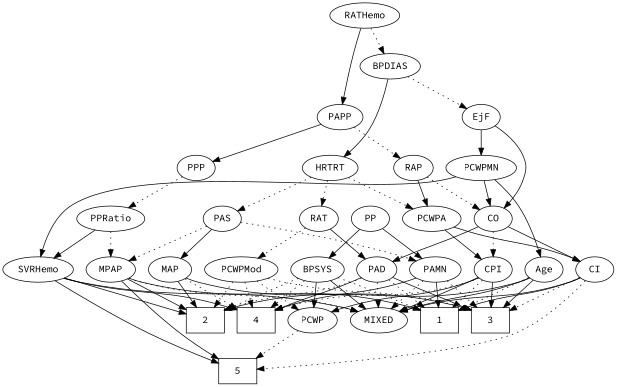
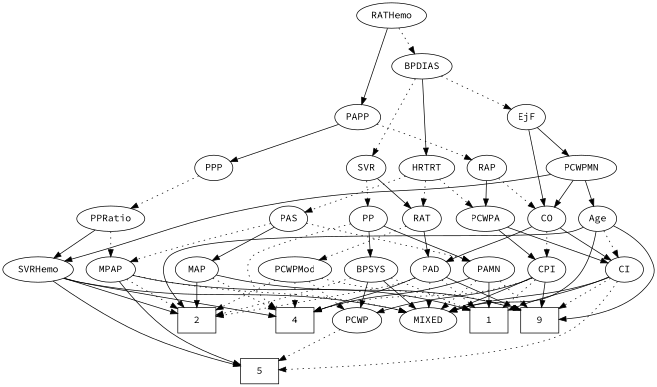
node "SVR": added
edge "BPSYS" -> "4": now "PP" -> "4"
edge "Age" -> "1": now "Age" -> "CI"
edge "MPAP" -> "2": style solid -> dotted
node "3": label "3" -> "9"
